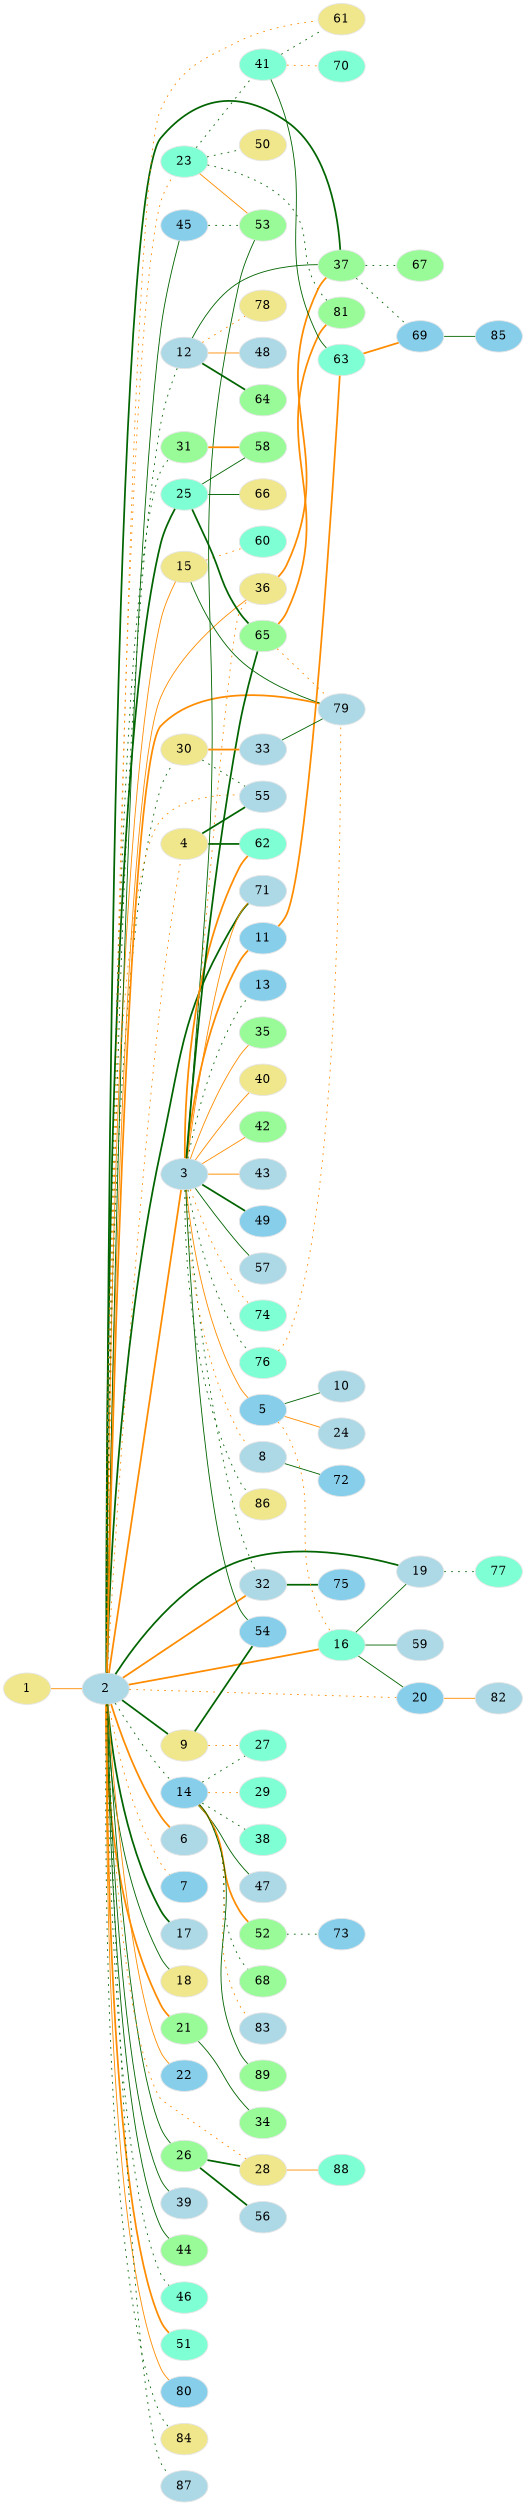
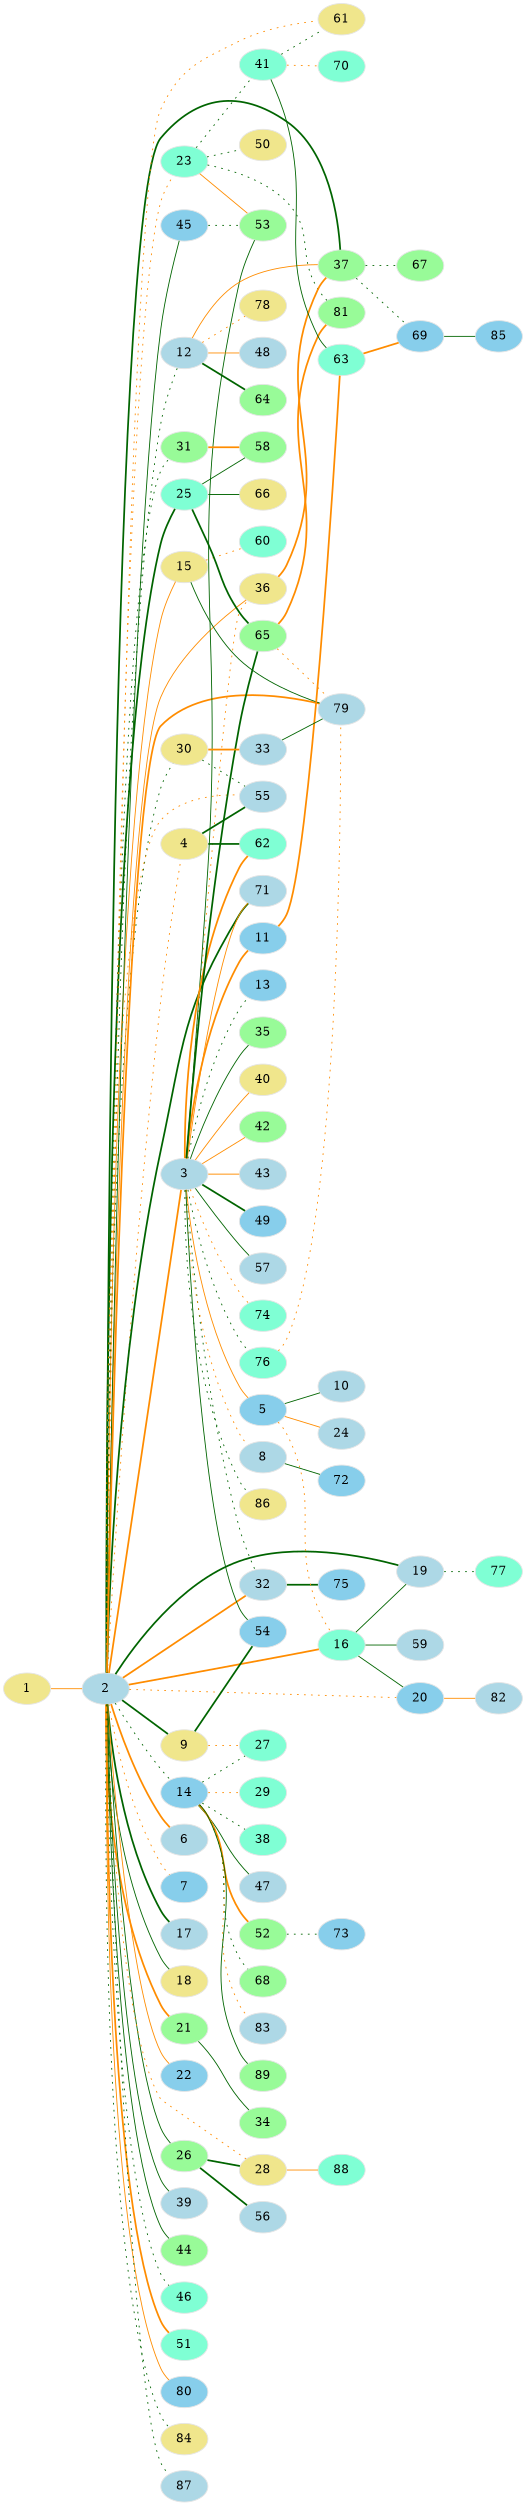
edge "37" -- "12": color darkgreen -> darkorange
edge "35" -- "3": color darkorange -> darkgreen
